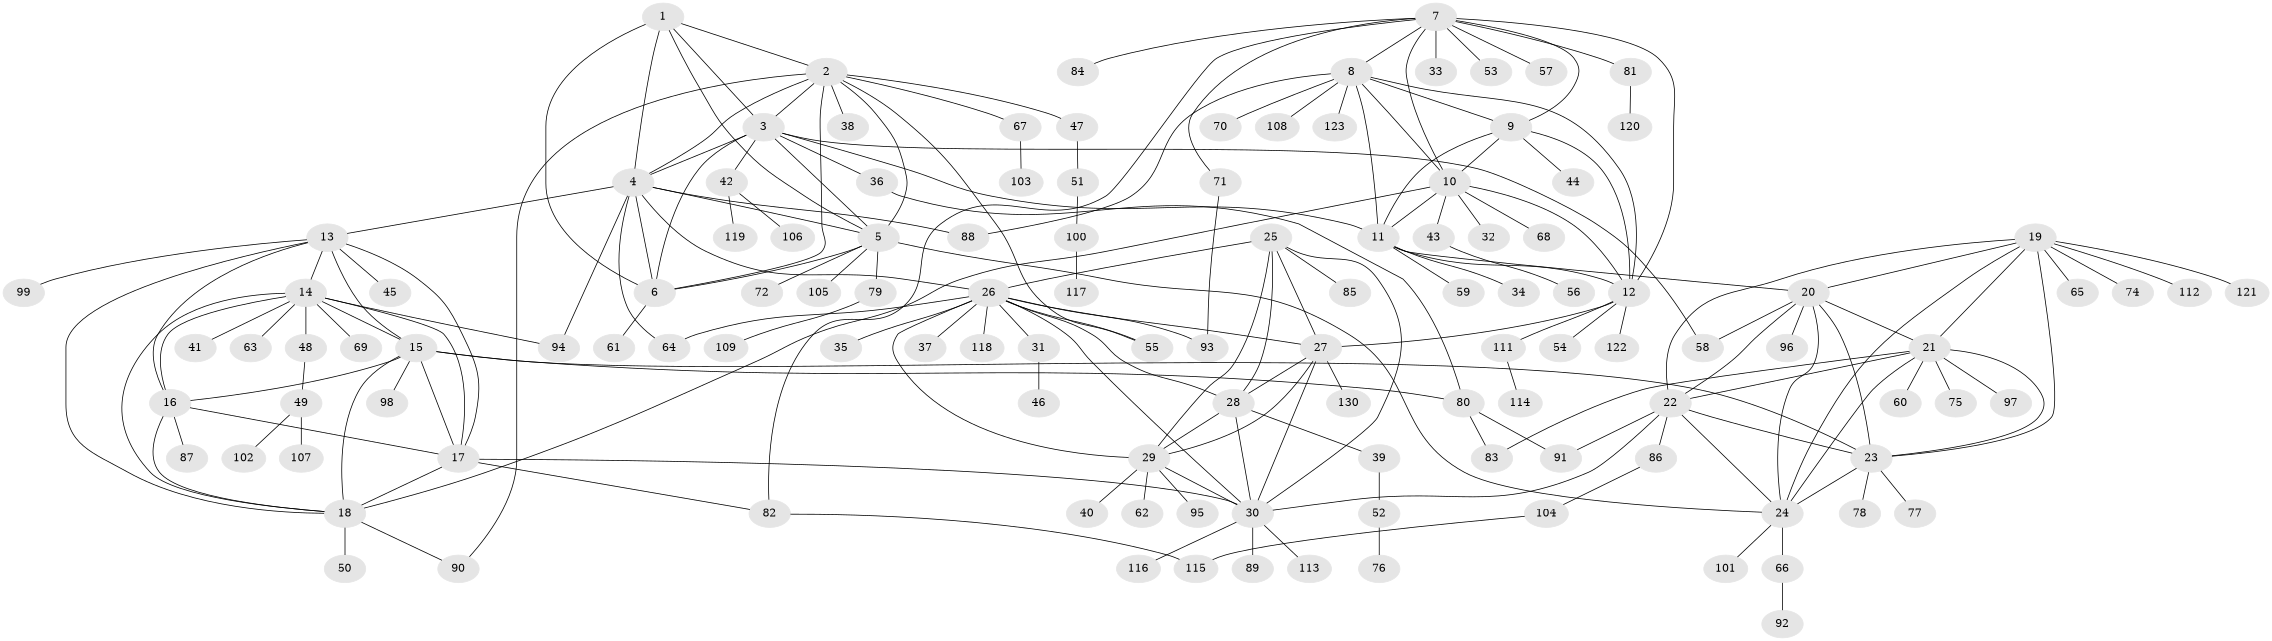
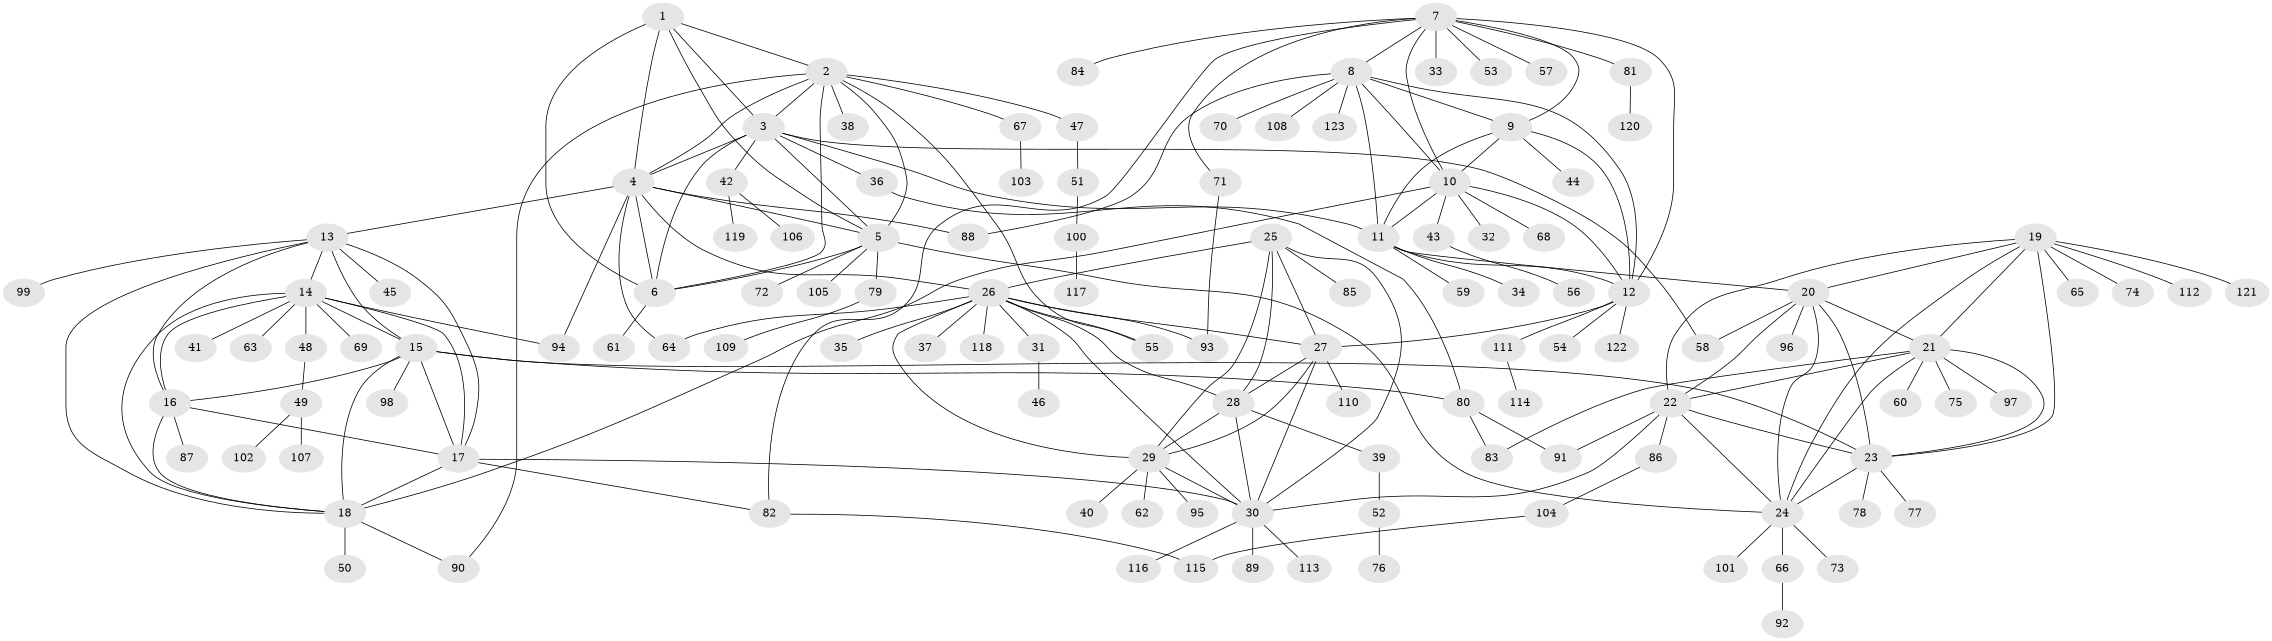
node "130": label "130" -> "110"
node "73": added
